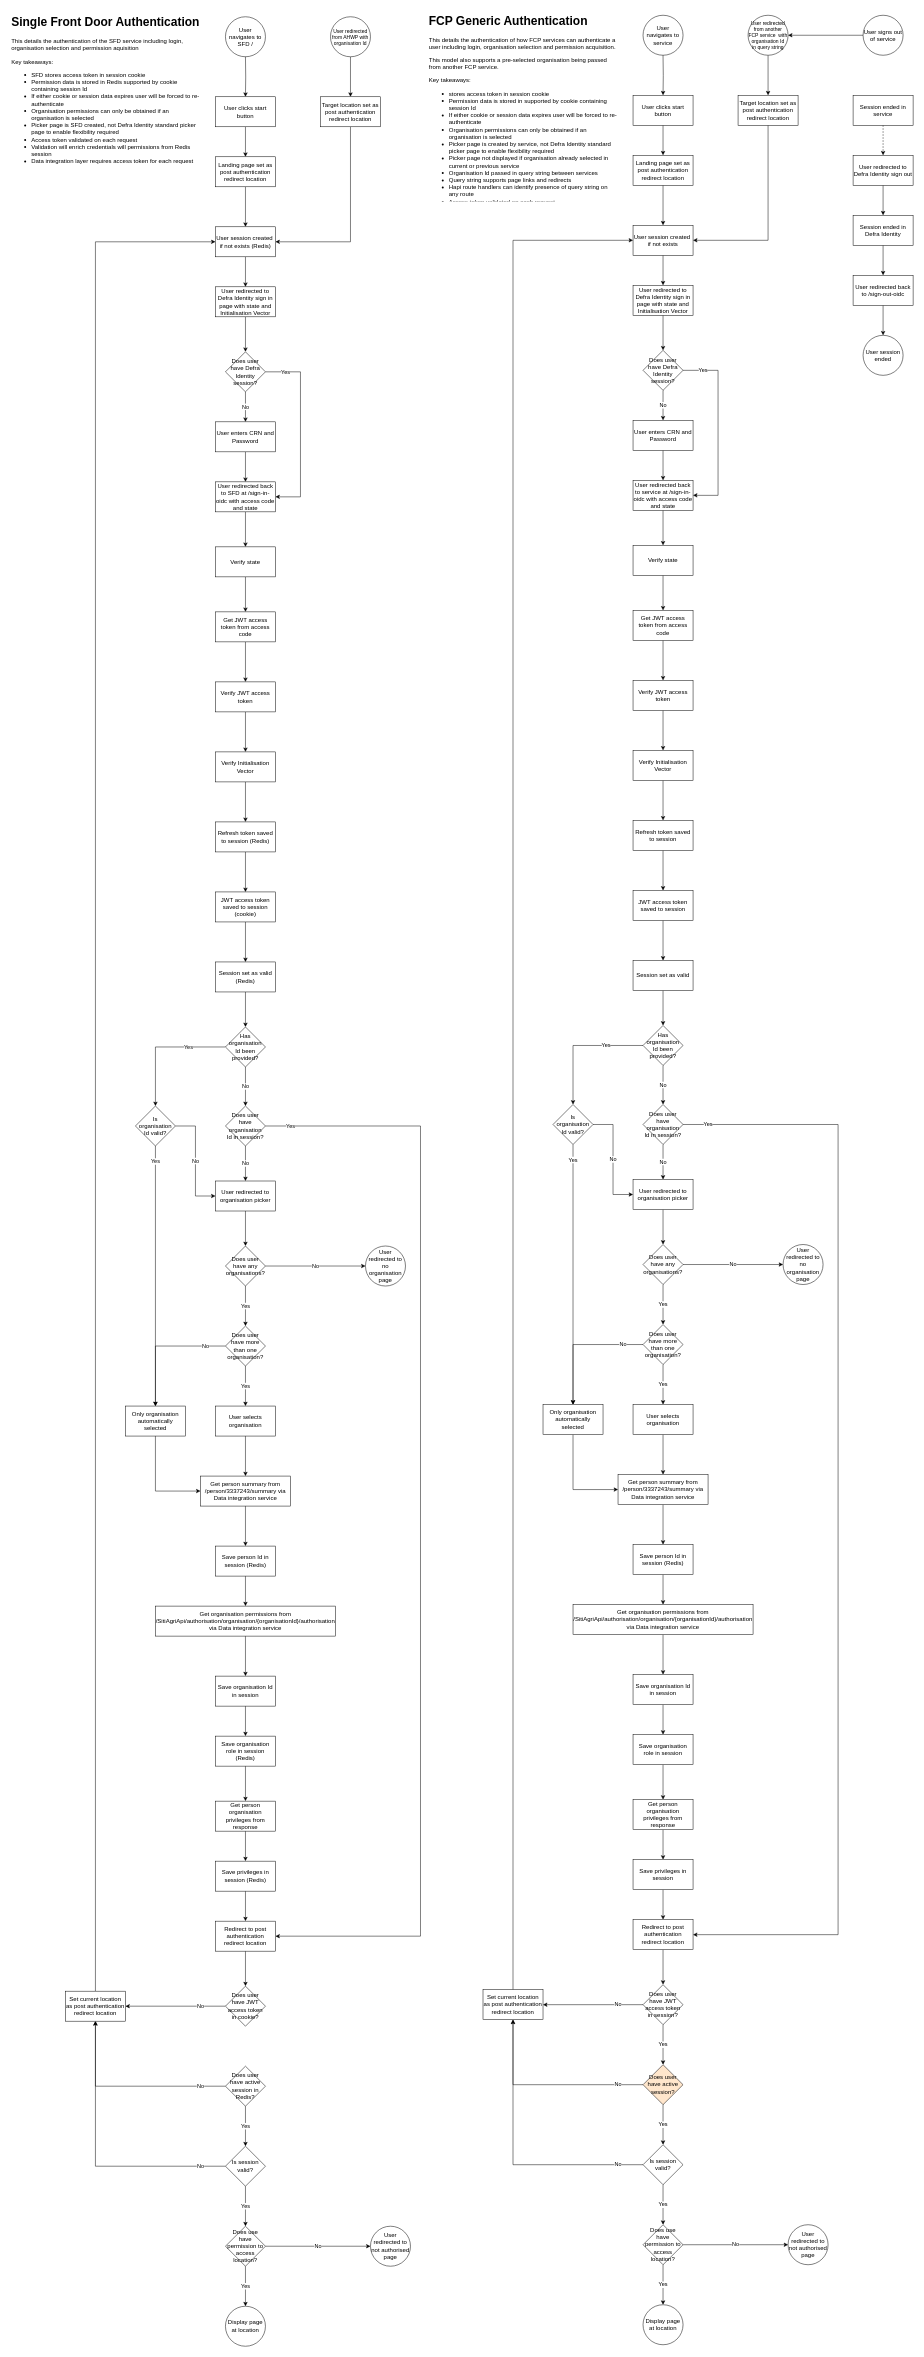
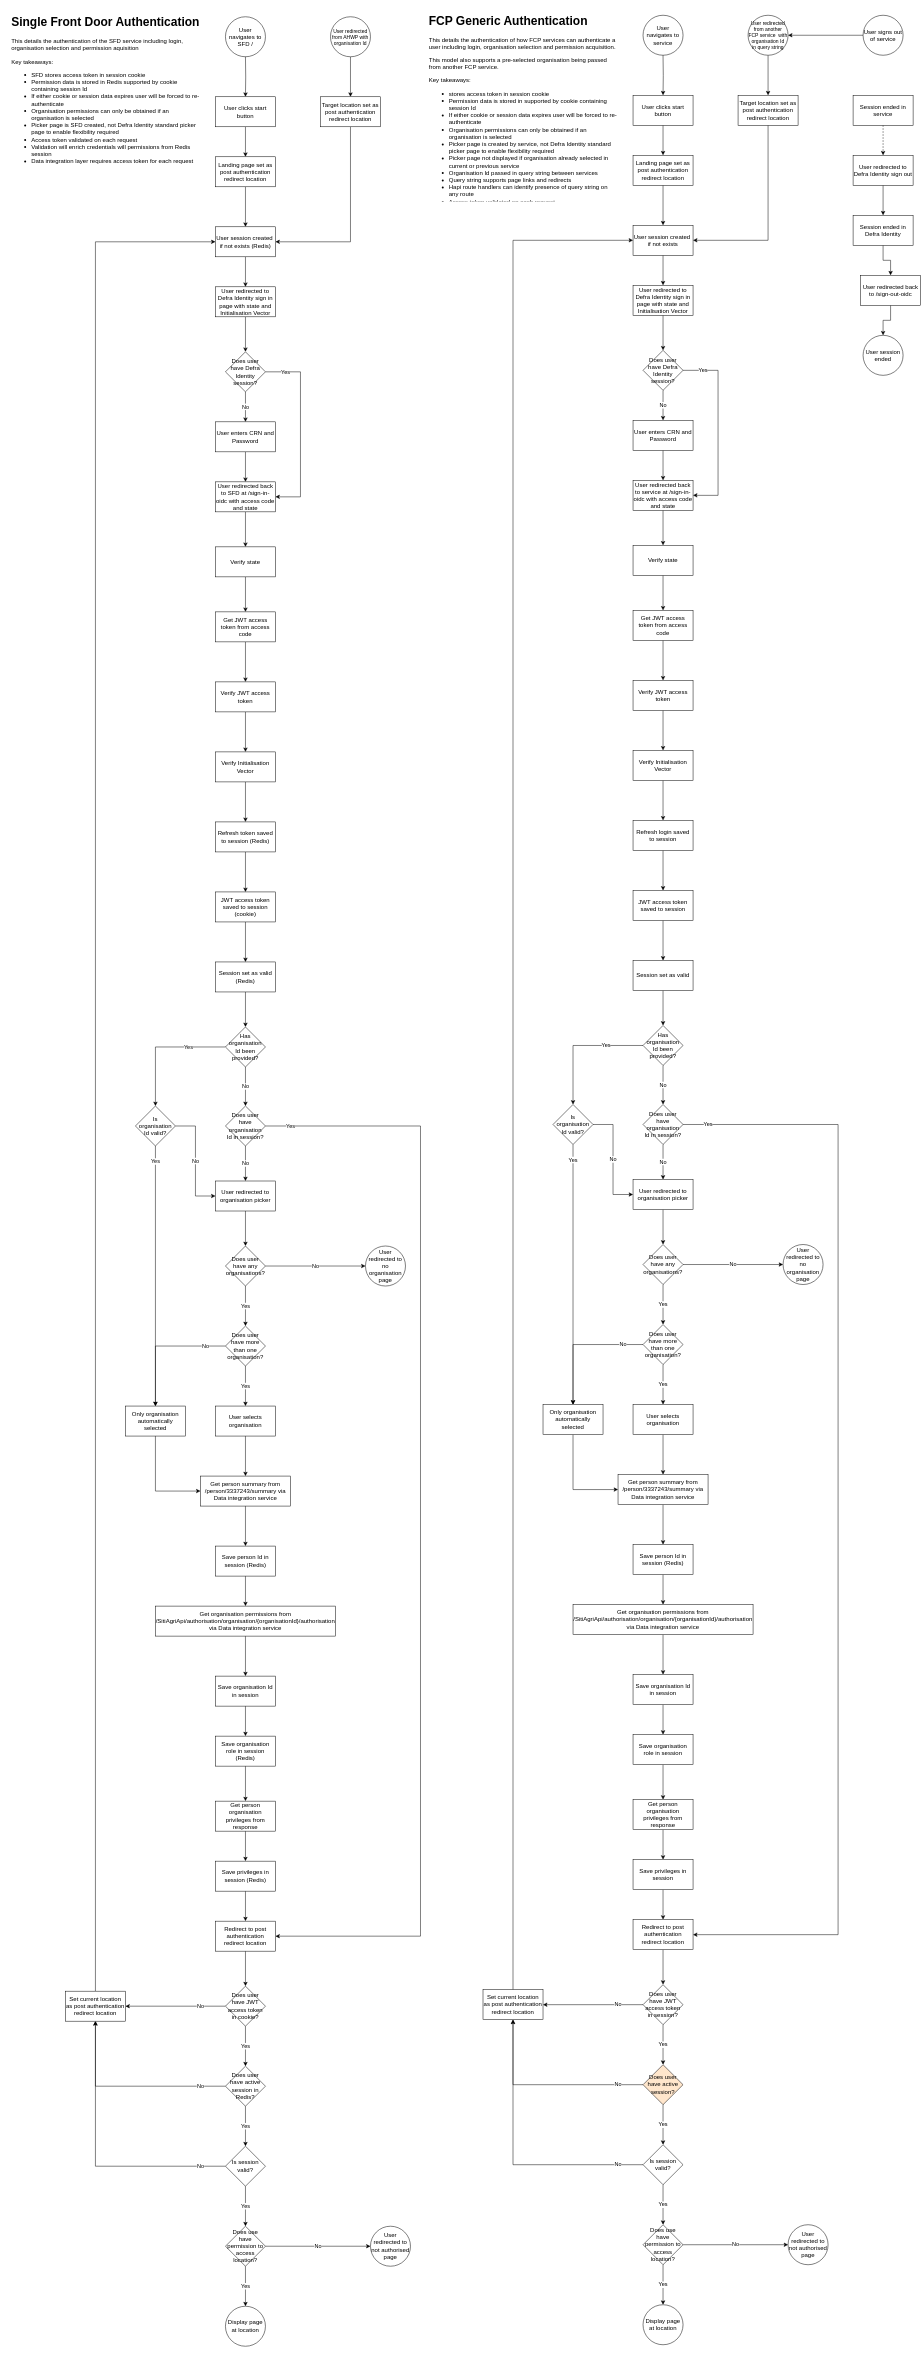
node "User redirected back to /sign-out-oidc": moved (883, 290) -> (890, 290)
node "Refresh token saved to session": label "Refresh token saved to session" -> "Refresh login saved to session"
edge "Does user have JWT access token in cookie?" -> "Does user have active session in Redis?": added, label "Yes"
